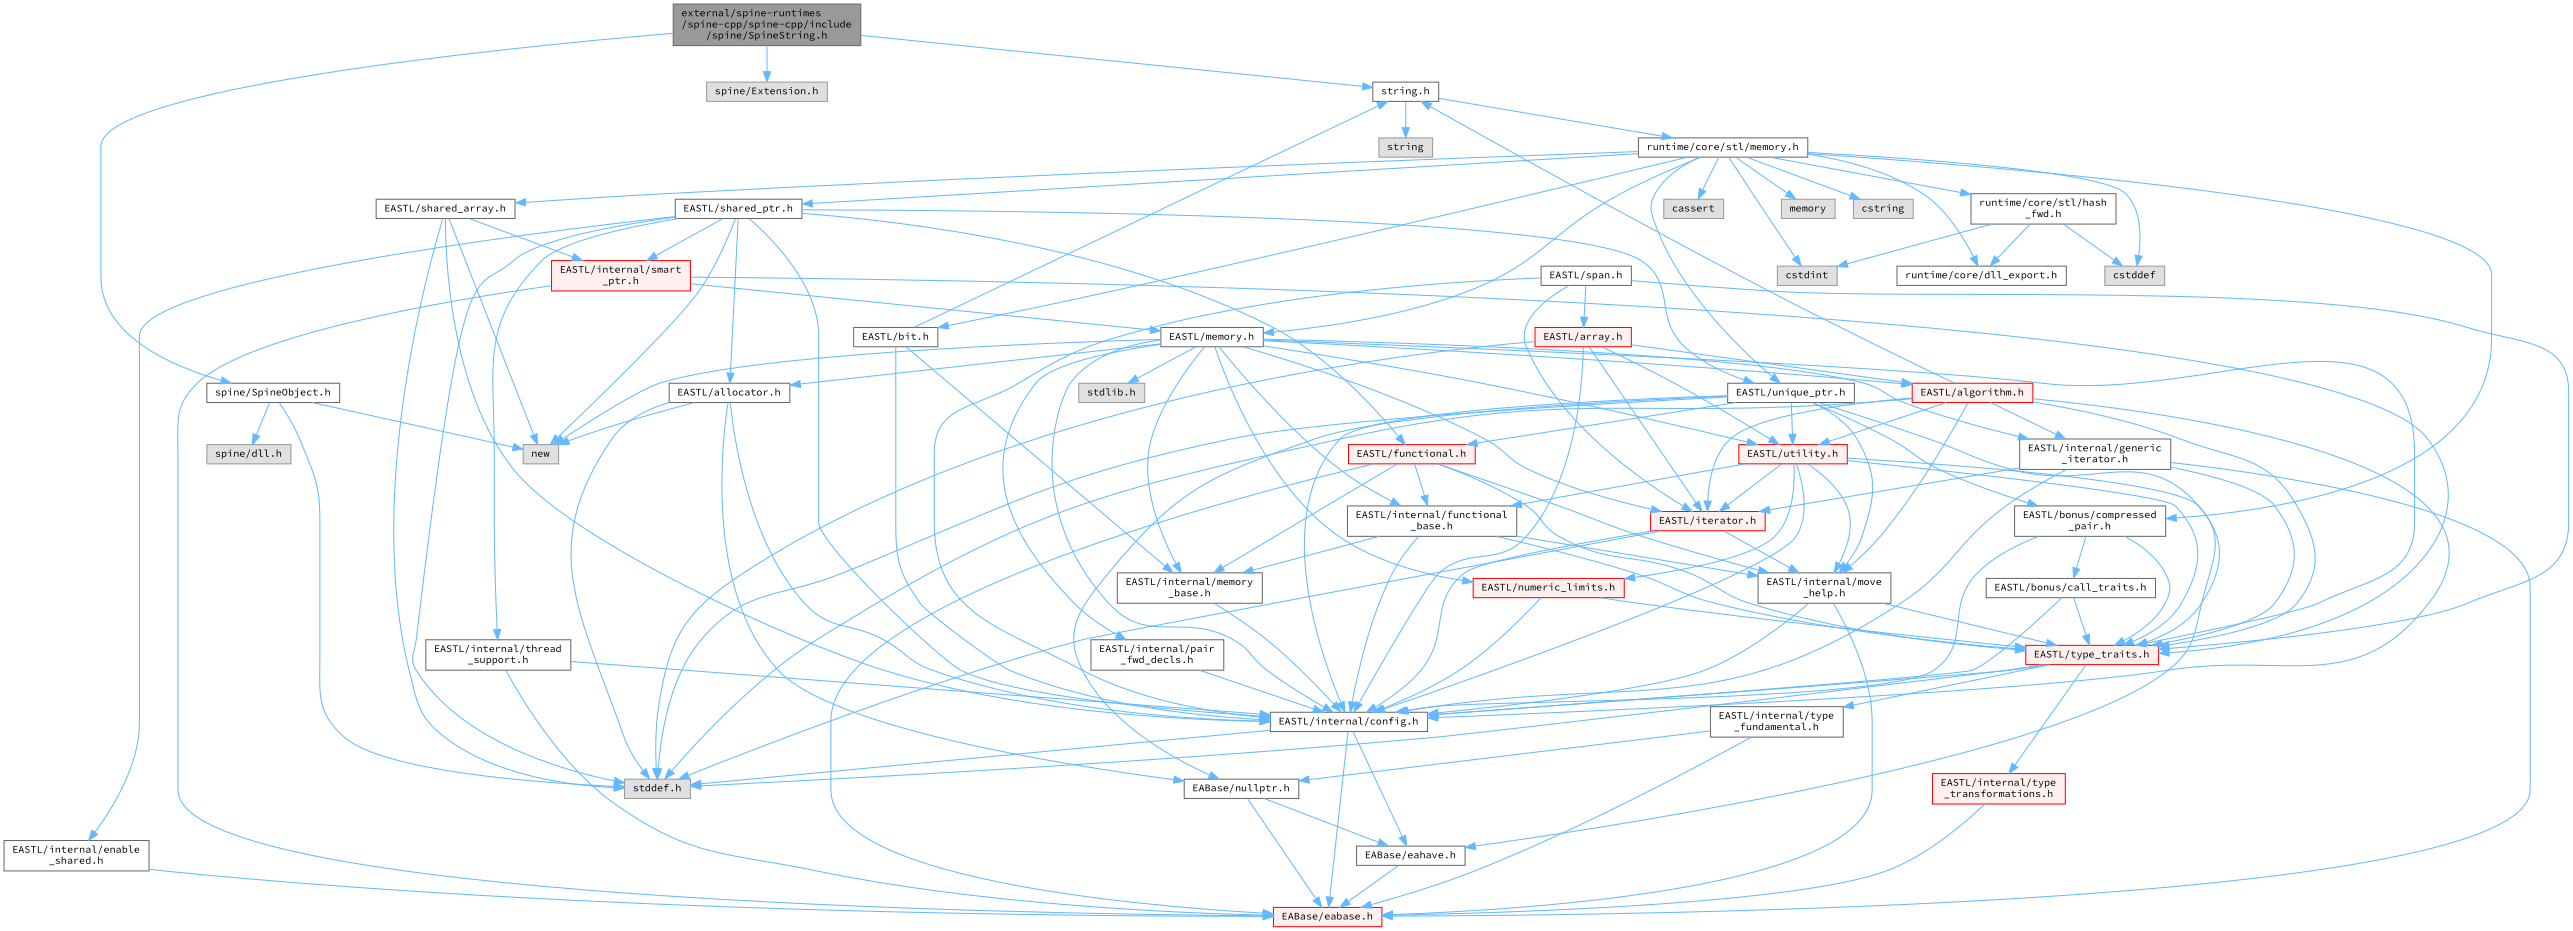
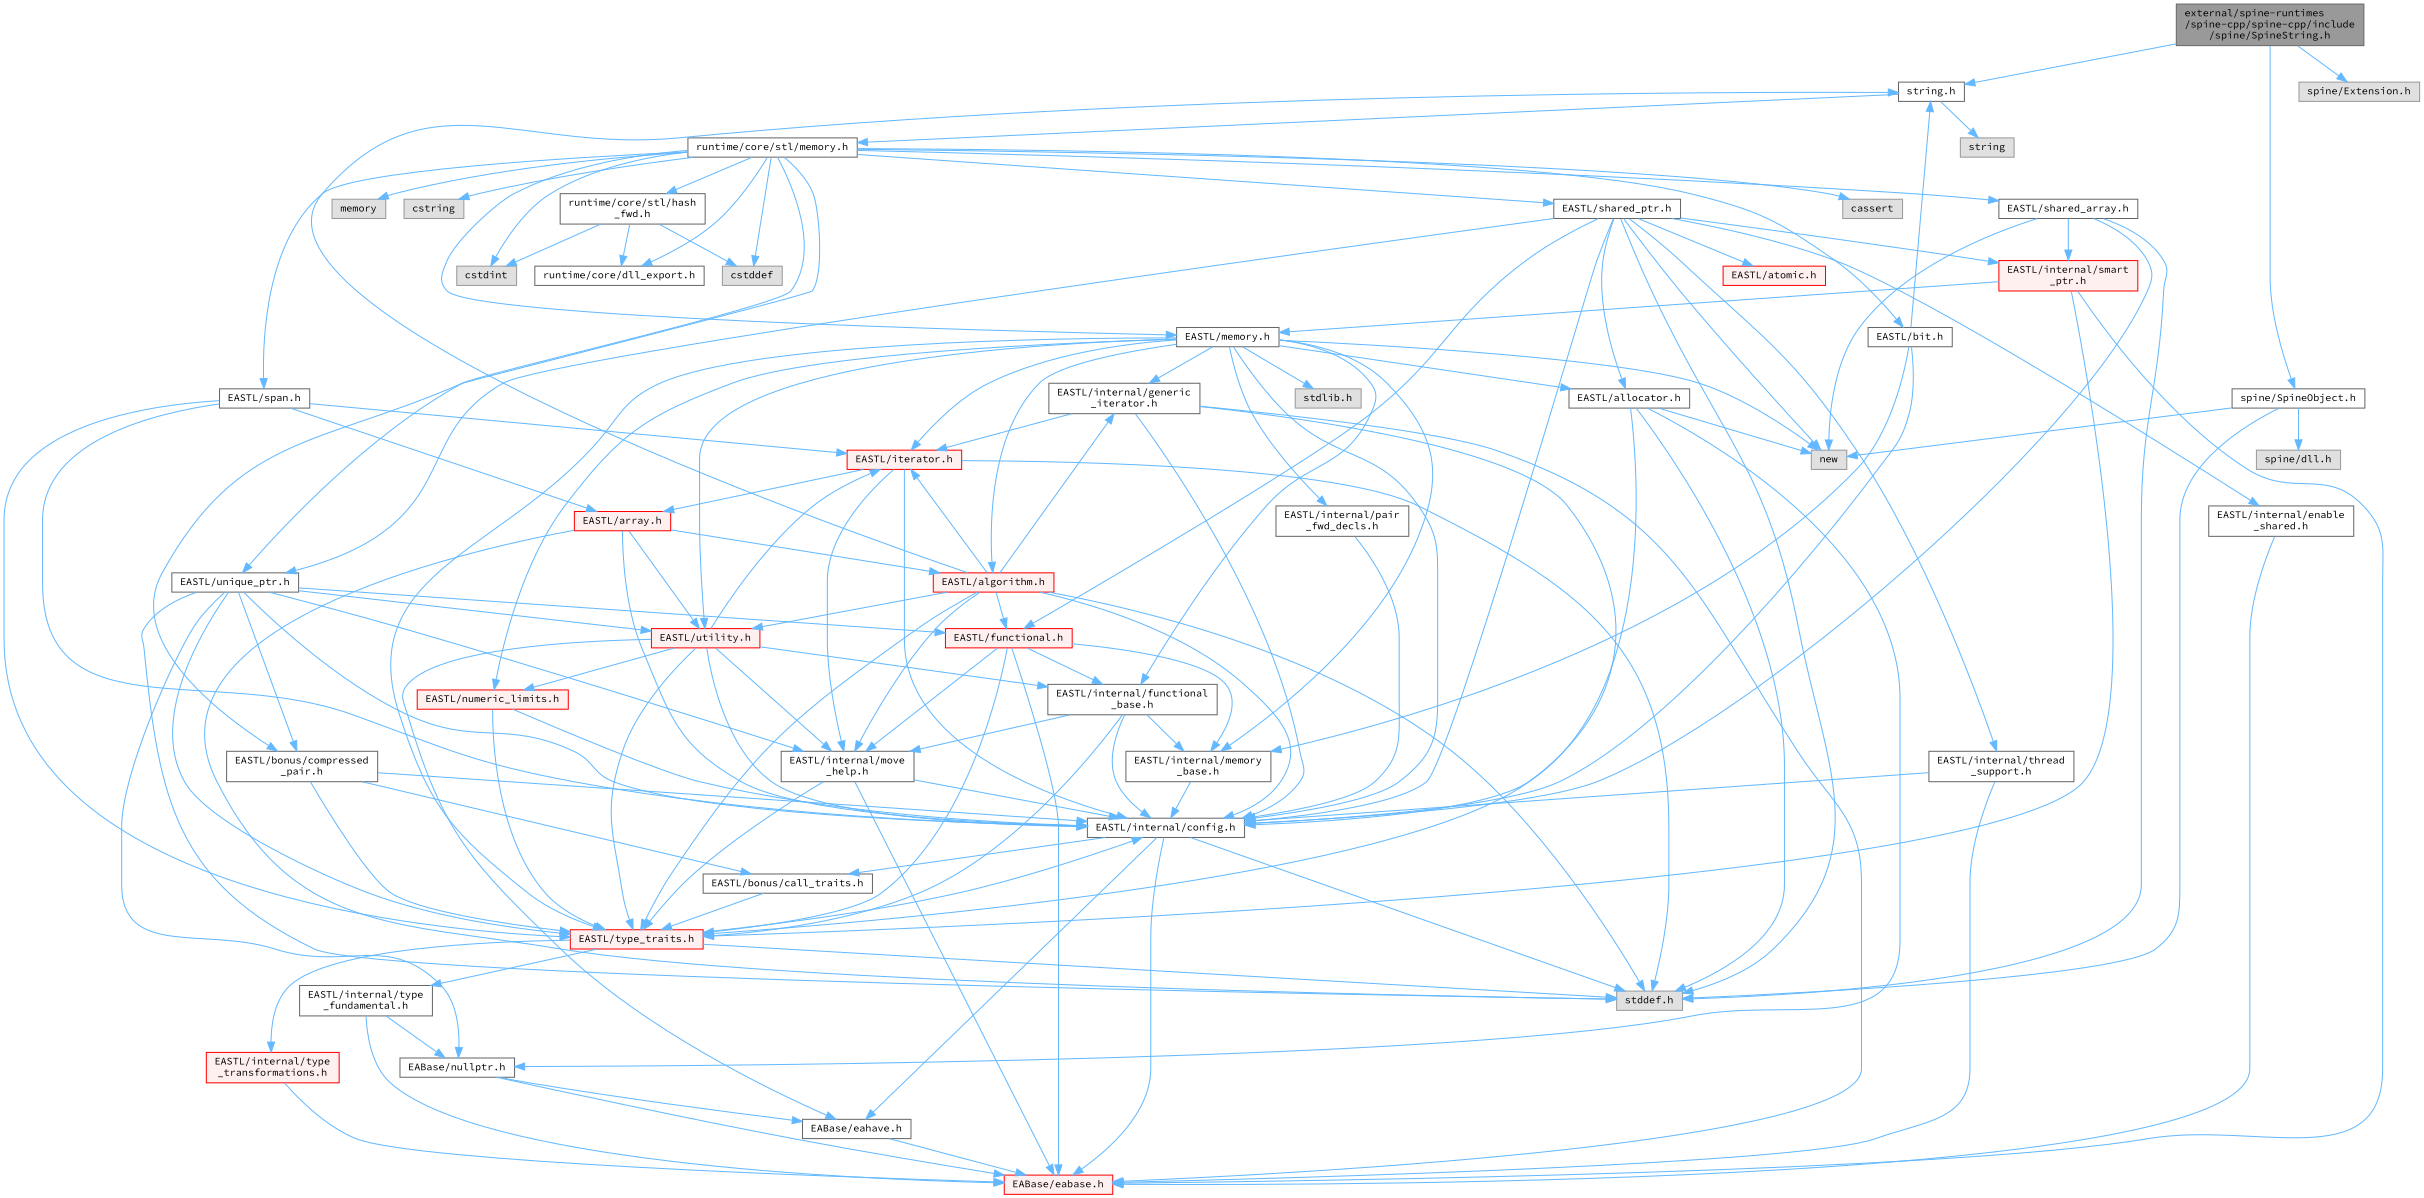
edge "runtime/core/stl/memory.h" -> "EASTL/span.h": added
node "EASTL/atomic.h": added
edge "EASTL/array.h" -> "EASTL/iterator.h": reversed
edge "EASTL/algorithm.h" -> "EASTL/functional.h": added
edge "EASTL/bonus/call_traits.h" -> "EASTL/internal/config.h": reversed
